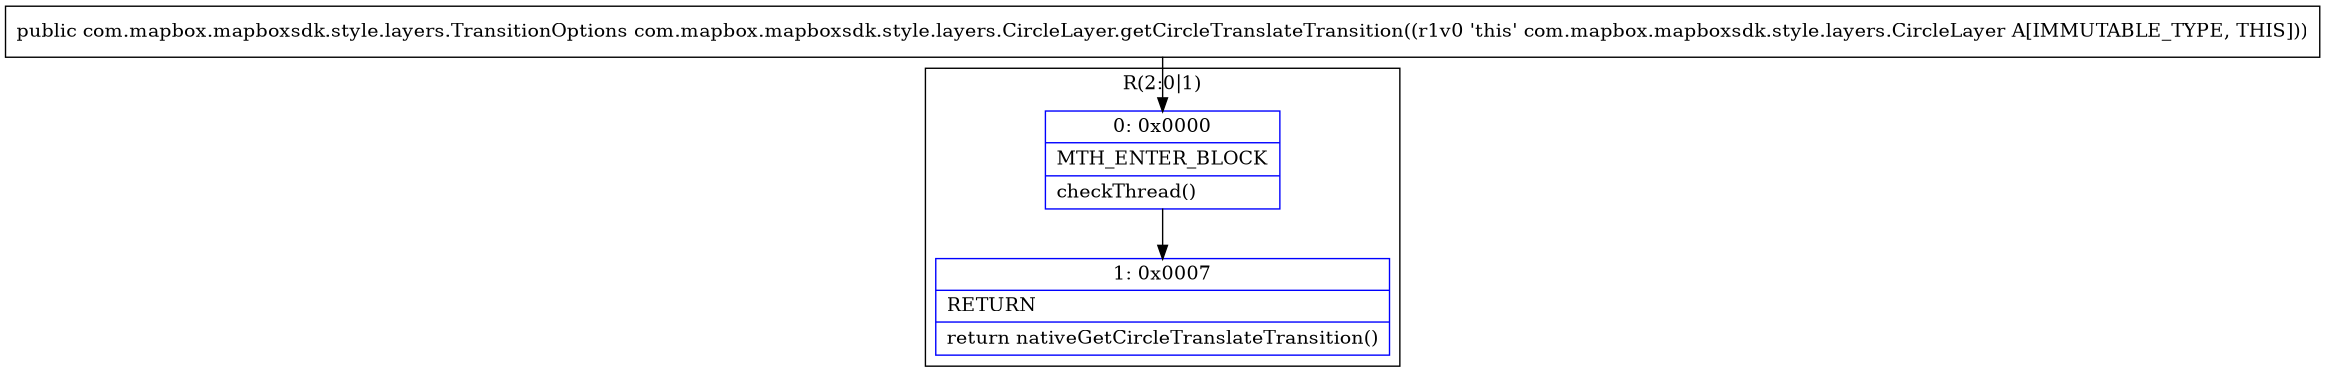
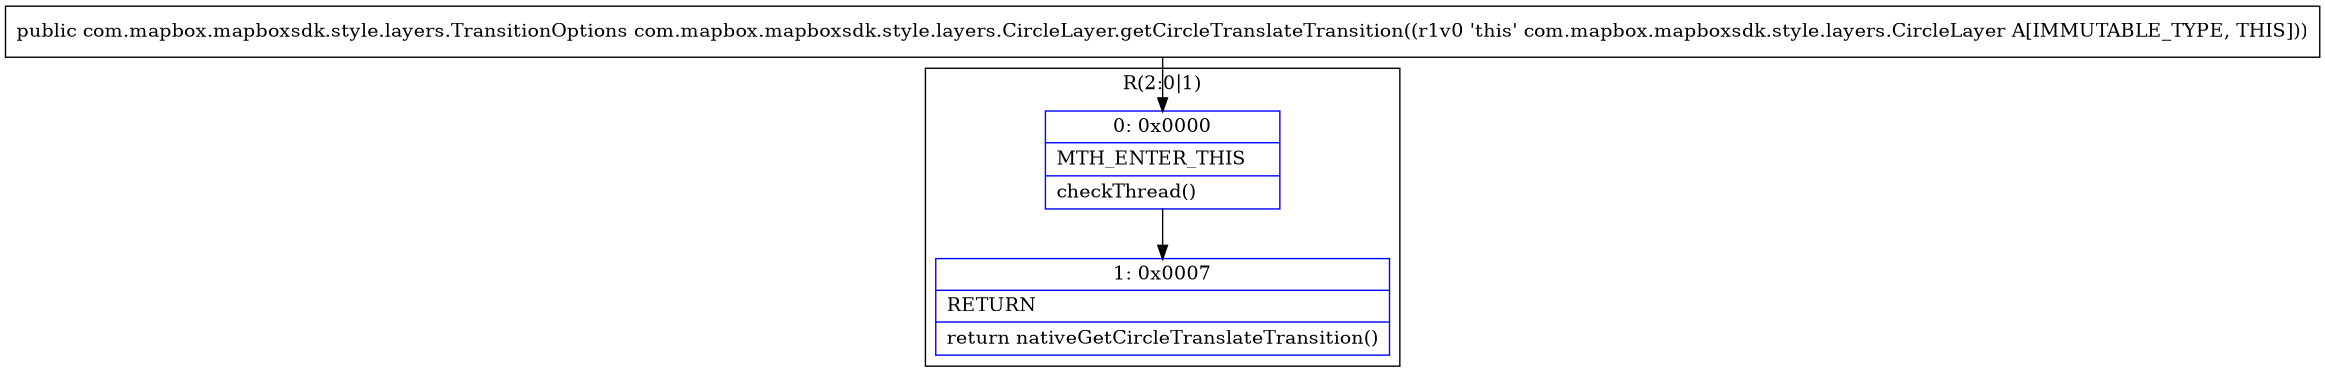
node "0: 0x0000": text "MTH_ENTER_BLOCK" -> "MTH_ENTER_THIS"
